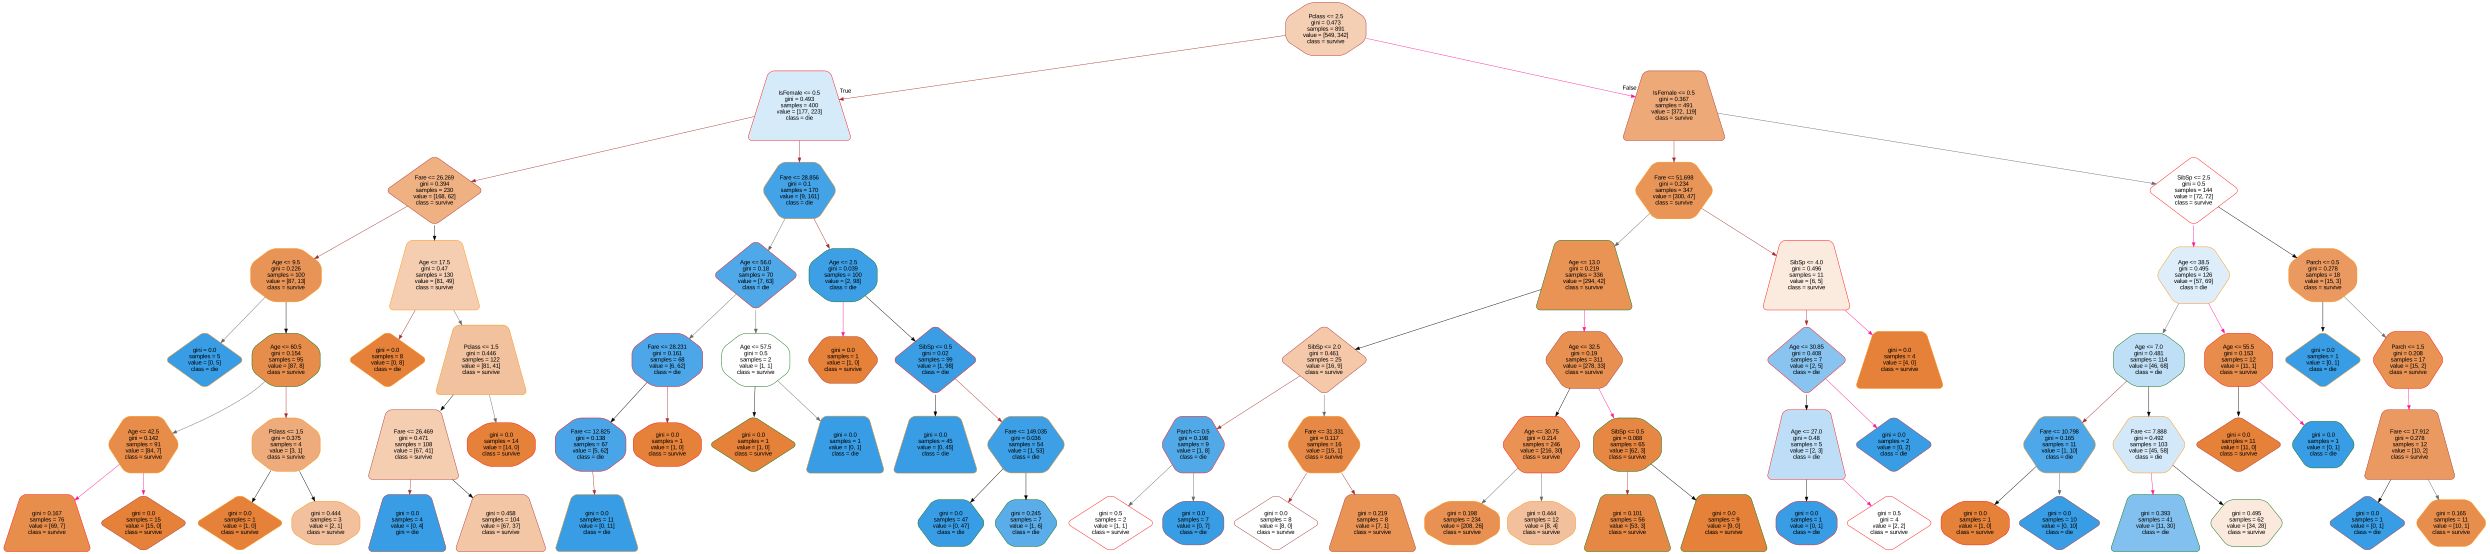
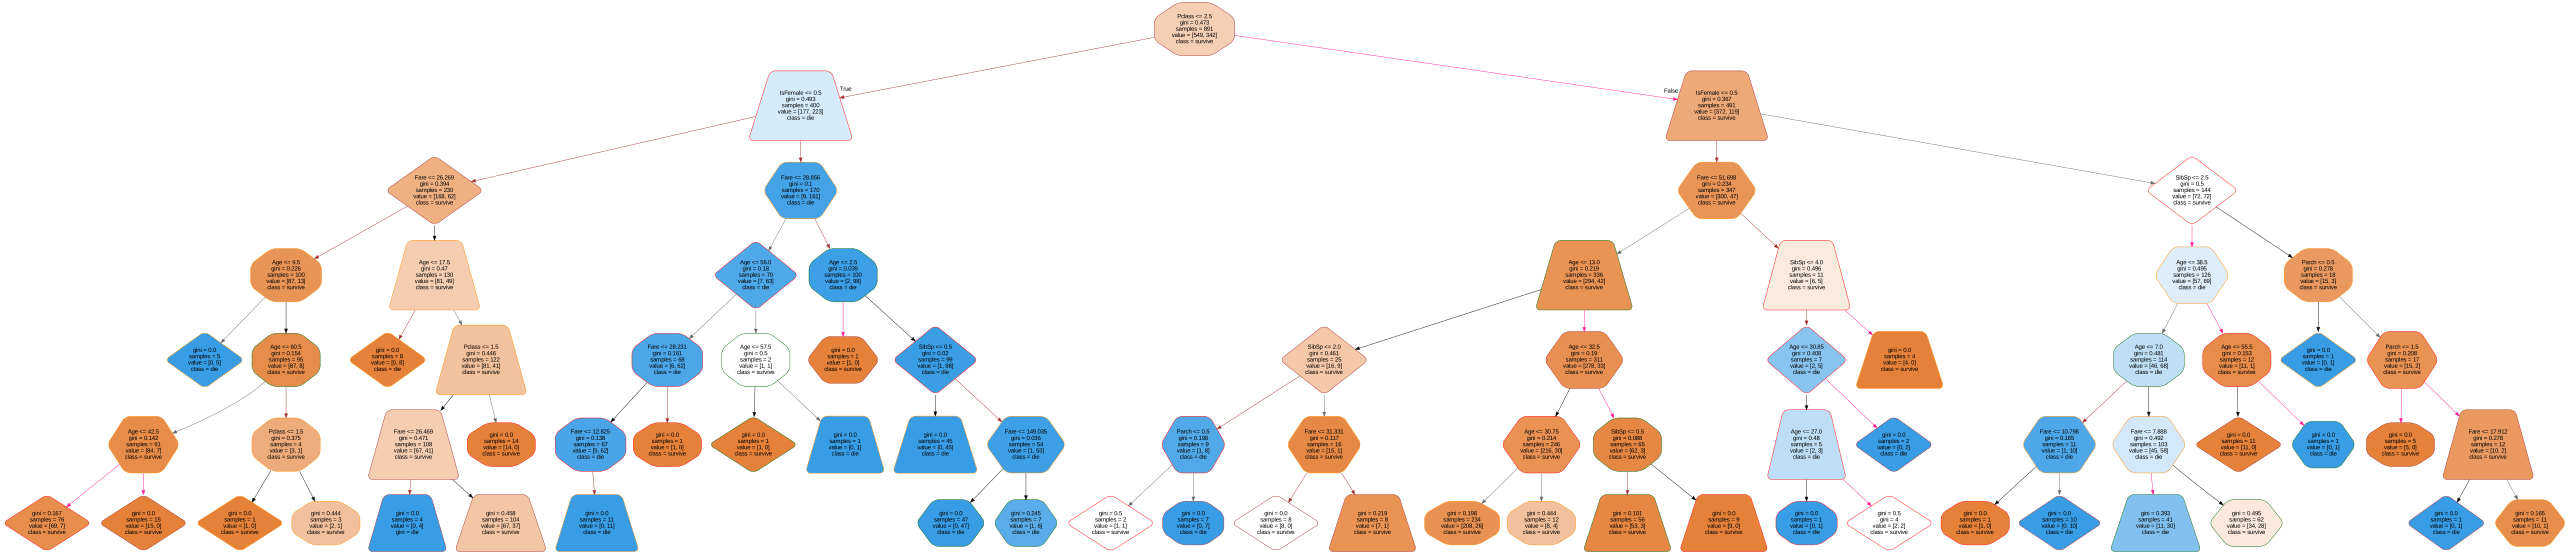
node "gini = 0.0 samples = 5 value = [5, 0] class = survive": added
node "gini = 0.167 samples = 76 value = [69, 7] class = survive": shape trapezium -> diamond
node "gini = 0.0 samples = 9 value = [9, 0] class = survive": color darkgreen -> red
